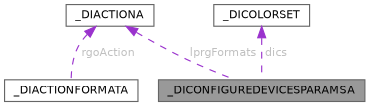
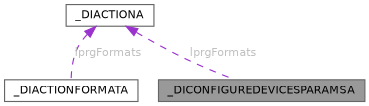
node "_DICOLORSET": removed
edge "_DIACTIONFORMATA" -> "_DIACTIONA": label " rgoAction" -> " lprgFormats"
